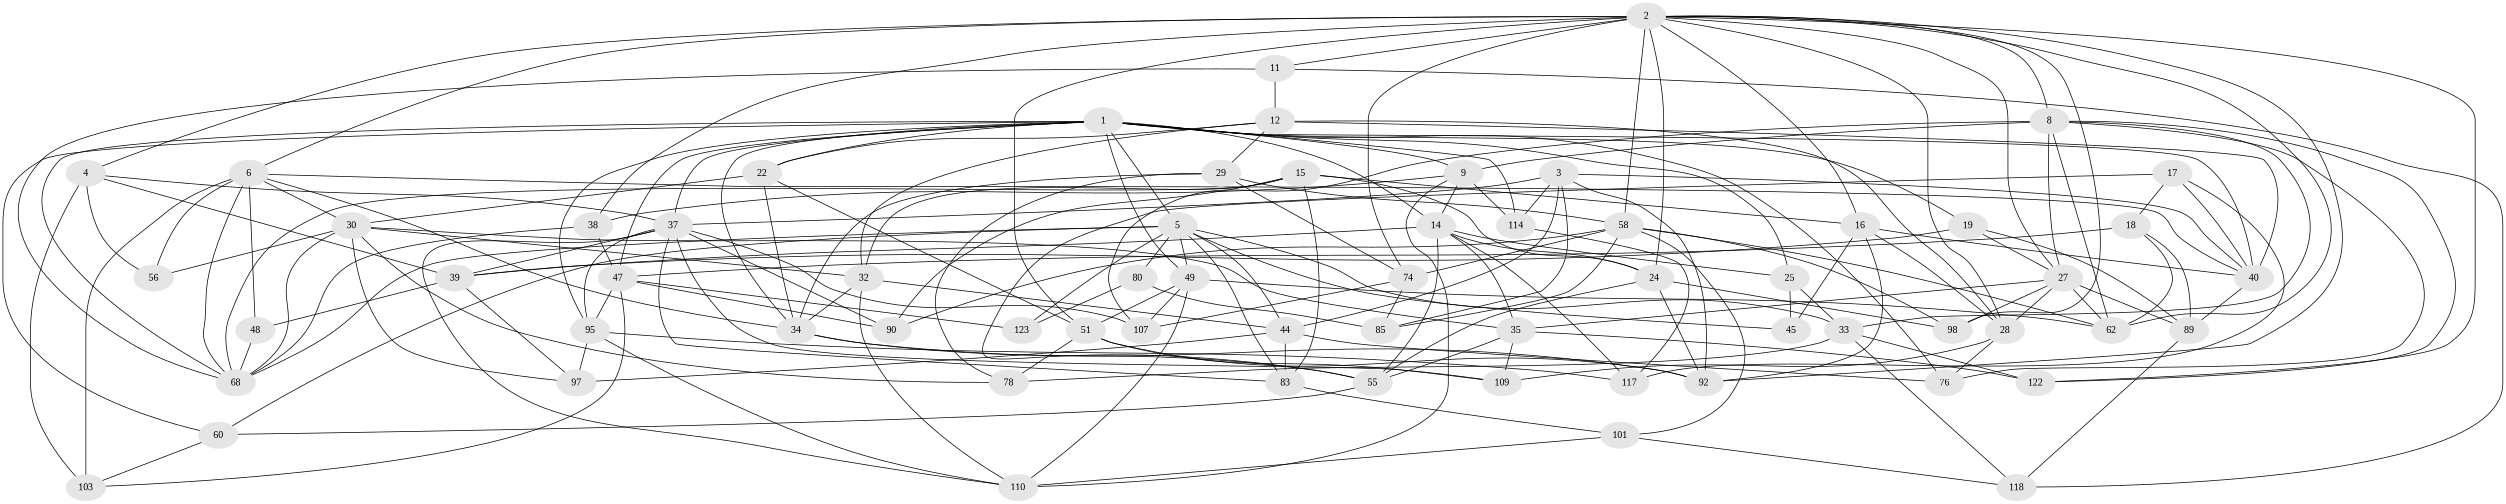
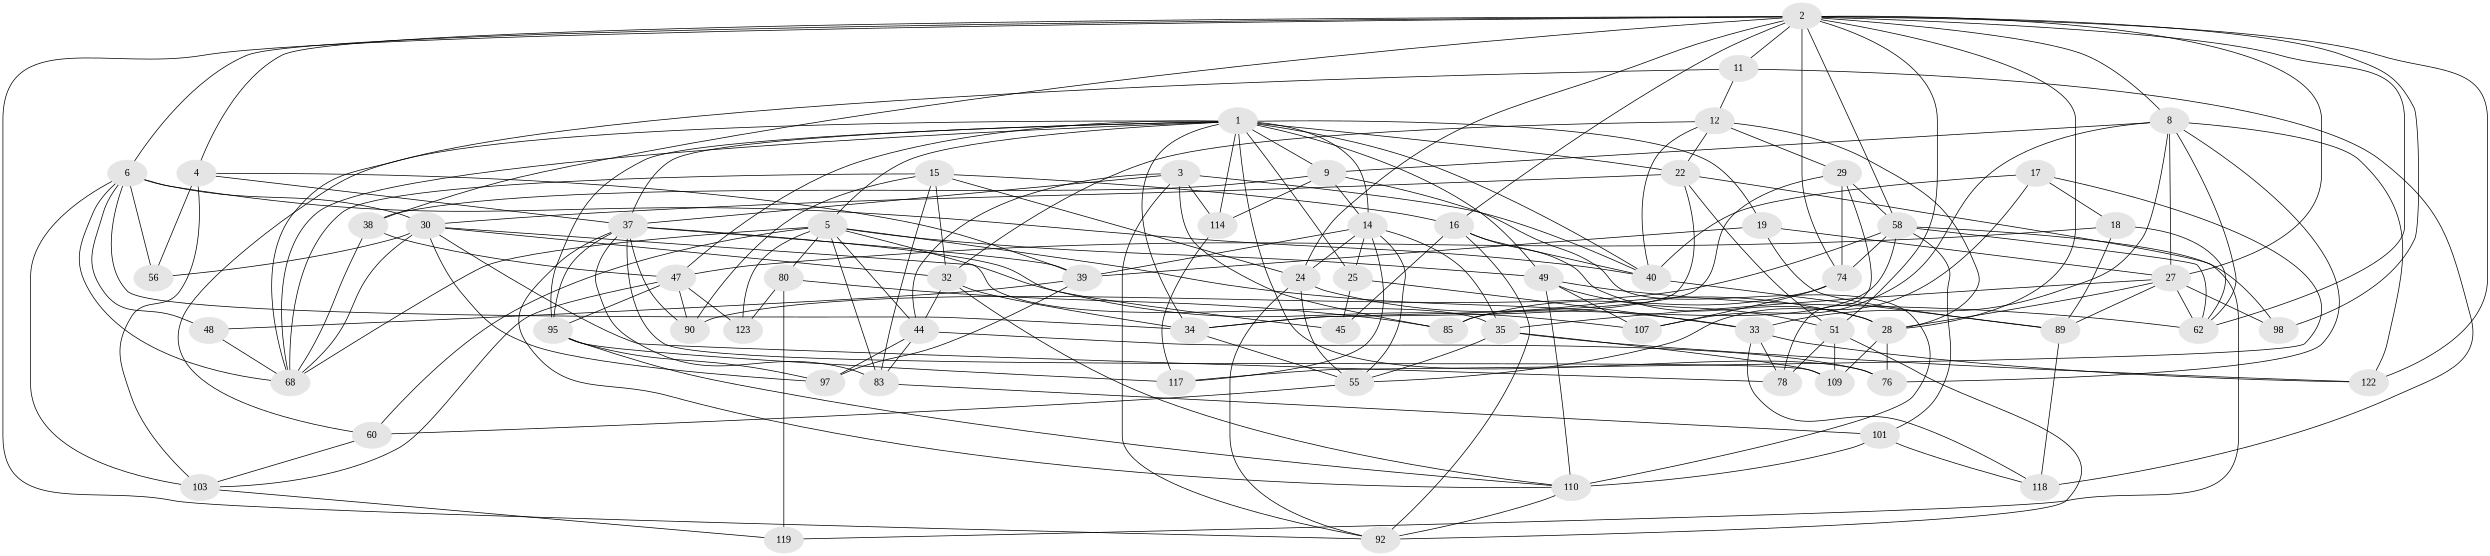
edge "24" -- "98": now "24" -- "28"
edge "34" -- "92": now "110" -- "92"
node "119": added
